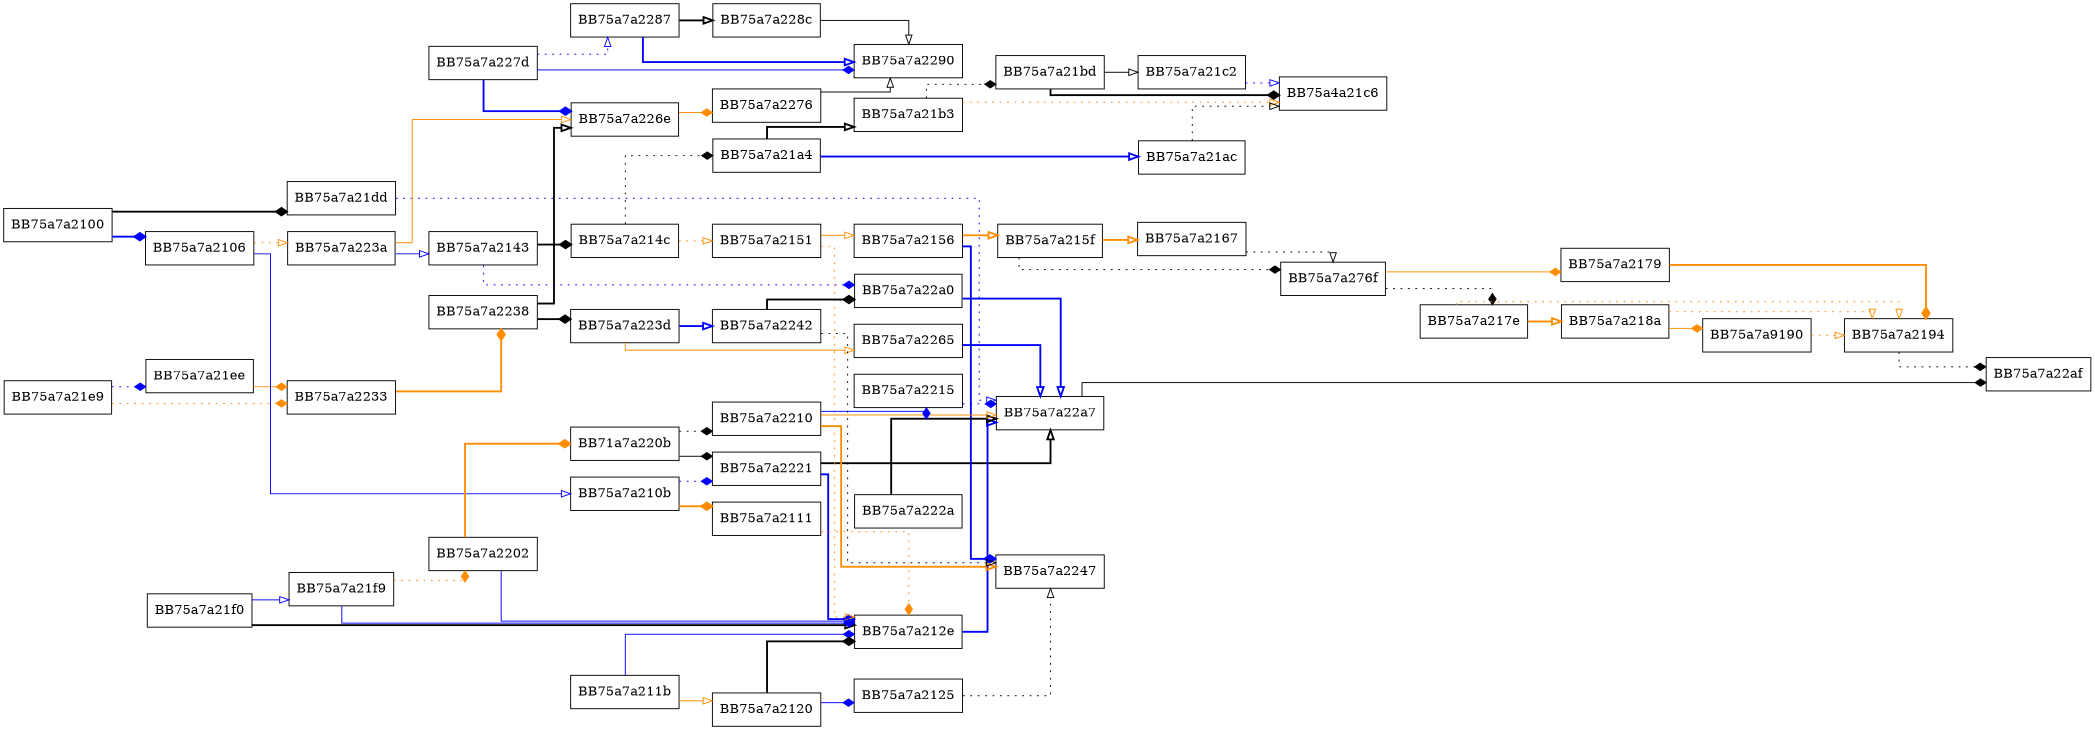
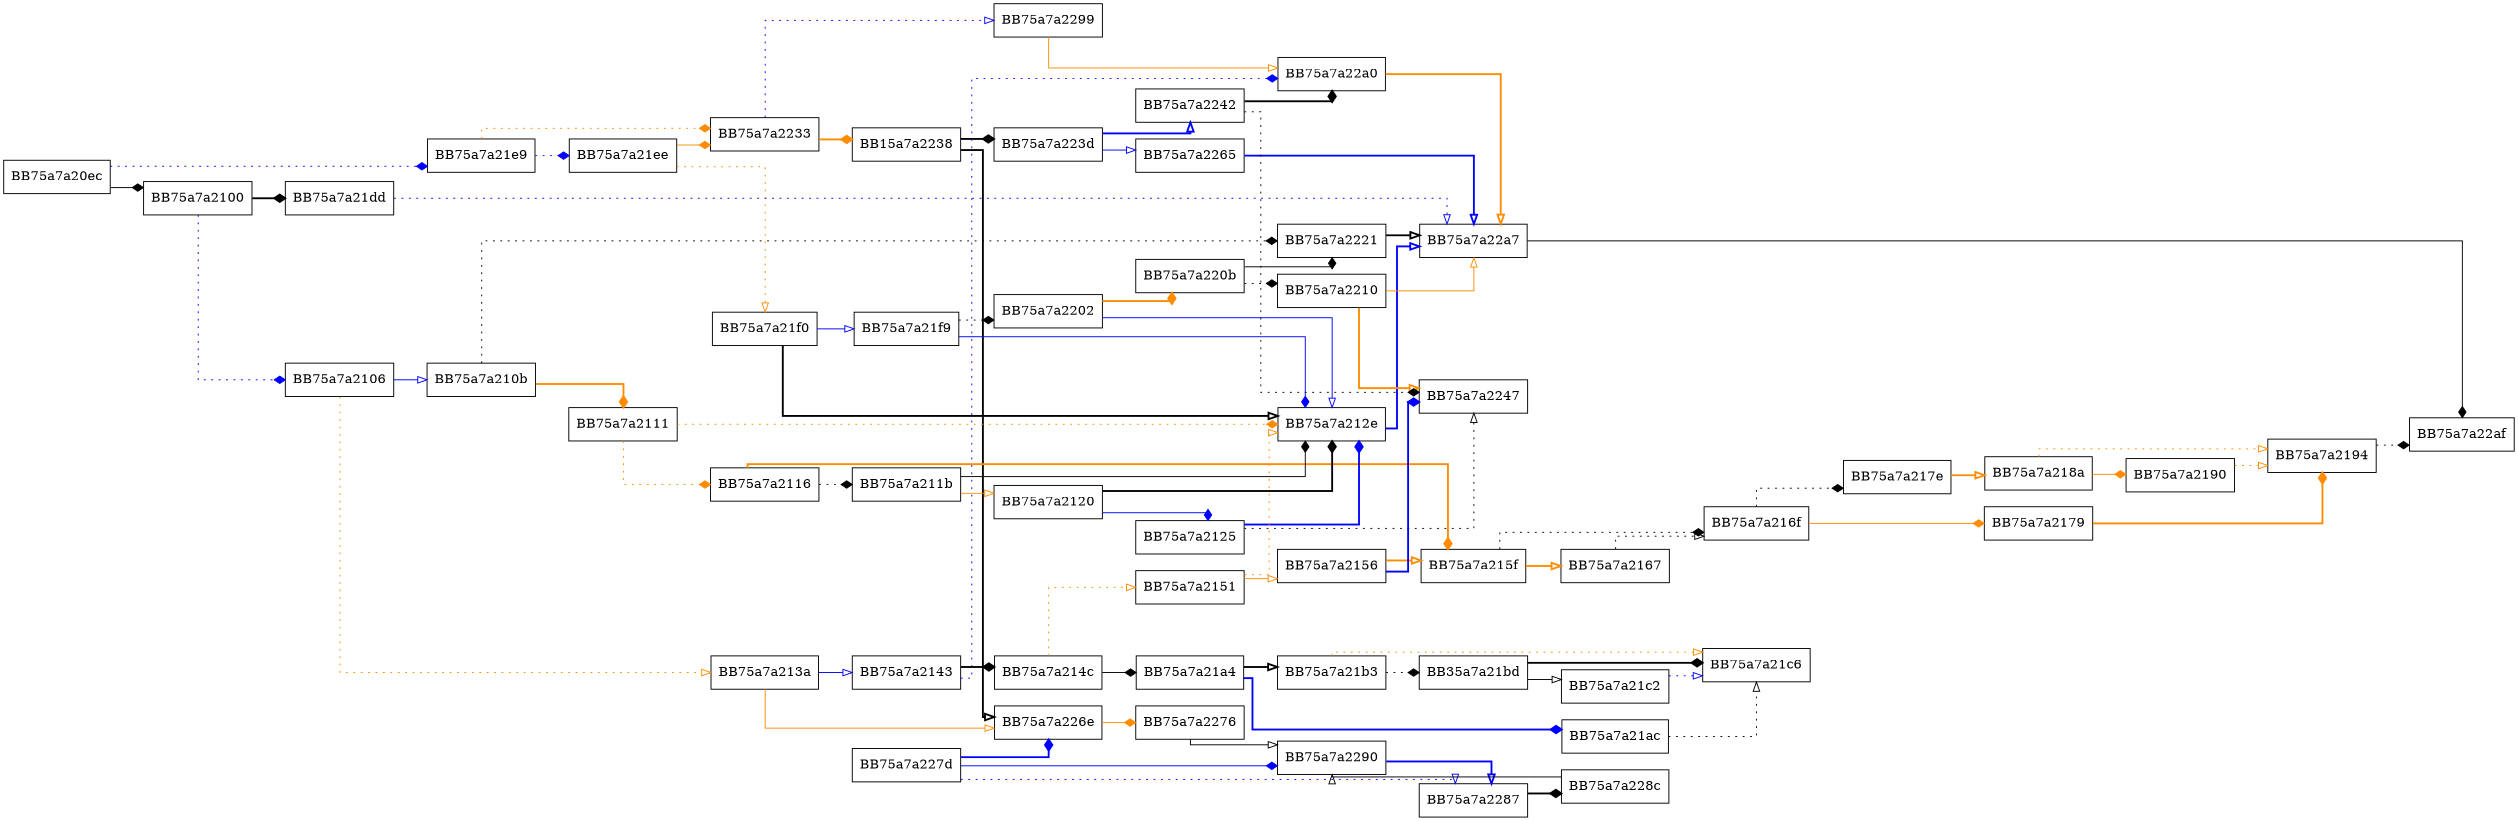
edge "BB75a7a2287" -> "BB75a7a228c": arrowhead onormal -> diamond
node "BB75a7a2299": added
edge "BB75a7a2287" -> "BB75a7a2290": reversed
node "BB75a7a21bd": label "BB75a7a21bd" -> "BB35a7a21bd"
node "BB75a4a21c6": label "BB75a4a21c6" -> "BB75a7a21c6"
edge "BB75a7a214c" -> "BB75a7a21a4": style dotted -> solid
edge "BB75a7a21a4" -> "BB75a7a21ac": arrowhead onormal -> diamond
node "BB75a7a20ec": added
edge "BB75a7a21ee" -> "BB75a7a21f0": added
edge "BB75a7a2100" -> "BB75a7a2106": style bold -> dotted
node "BB75a7a223a": label "BB75a7a223a" -> "BB75a7a213a"
node "BB75a7a276f": label "BB75a7a276f" -> "BB75a7a216f"
edge "BB75a7a22a0" -> "BB75a7a22a7": color blue -> darkorange
edge "BB75a7a217e" -> "BB75a7a2194": removed
node "BB75a7a2238": label "BB75a7a2238" -> "BB15a7a2238"
node "BB75a7a9190": label "BB75a7a9190" -> "BB75a7a2190"
edge "BB75a7a223d" -> "BB75a7a2265": color darkorange -> blue
node "BB75a7a2215": removed
node "BB71a7a220b": label "BB71a7a220b" -> "BB75a7a220b"
edge "BB75a7a210b" -> "BB75a7a2221": color blue -> black
node "BB75a7a2116": added
edge "BB75a7a2242" -> "BB75a7a2247": arrowhead onormal -> diamond
node "BB75a7a222a": removed
edge "BB75a7a2221" -> "BB75a7a212e": now "BB75a7a2125" -> "BB75a7a212e"
edge "BB75a7a21f9" -> "BB75a7a2202": color darkorange -> black
edge "BB75a7a211b" -> "BB75a7a212e": color blue -> black
